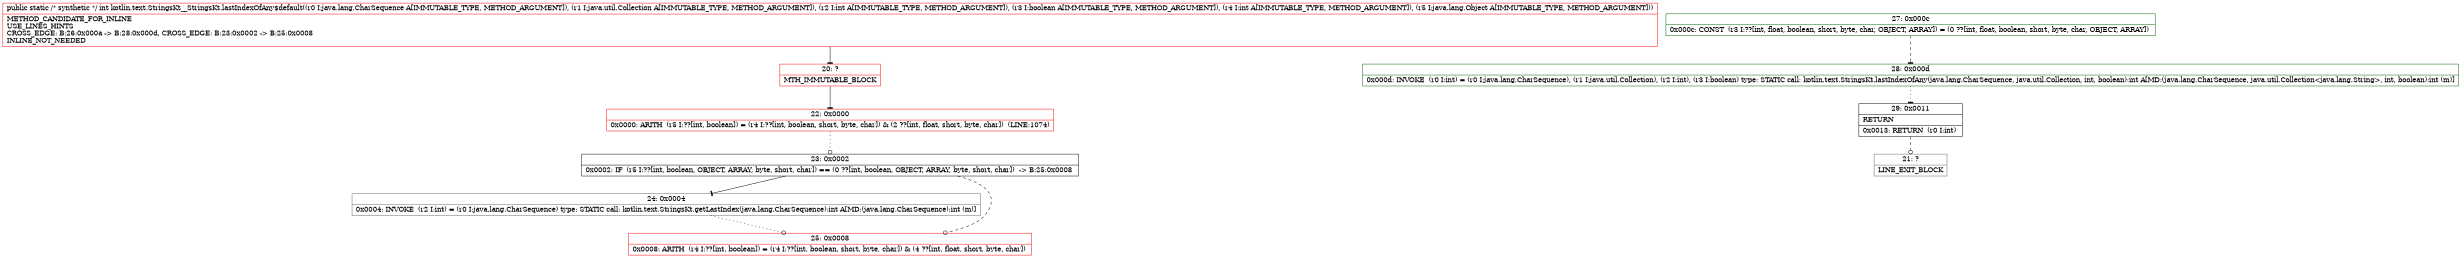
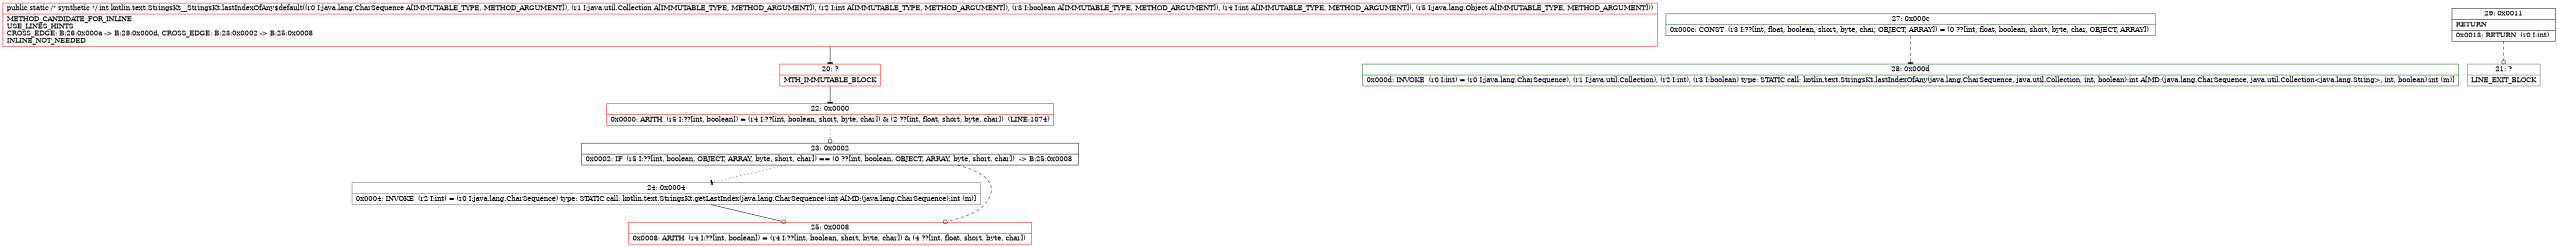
edge "28: 0x000d" -> "29: 0x0011": removed
edge "23: 0x0002" -> "24: 0x0004": style solid -> dotted
edge "24: 0x0004" -> "25: 0x0008": style dotted -> solid
